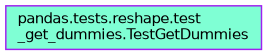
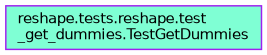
node "pandas.tests.reshape.test _get_dummies.TestGetDummies": label "pandas.tests.reshape.test _get_dummies.TestGetDummies" -> "reshape.tests.reshape.test _get_dummies.TestGetDummies"
